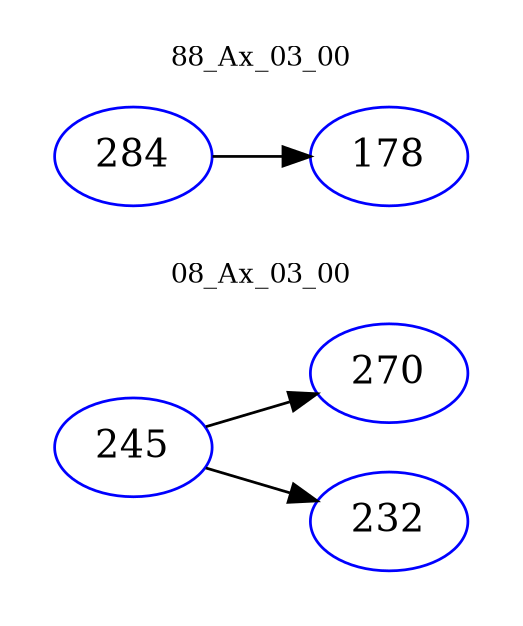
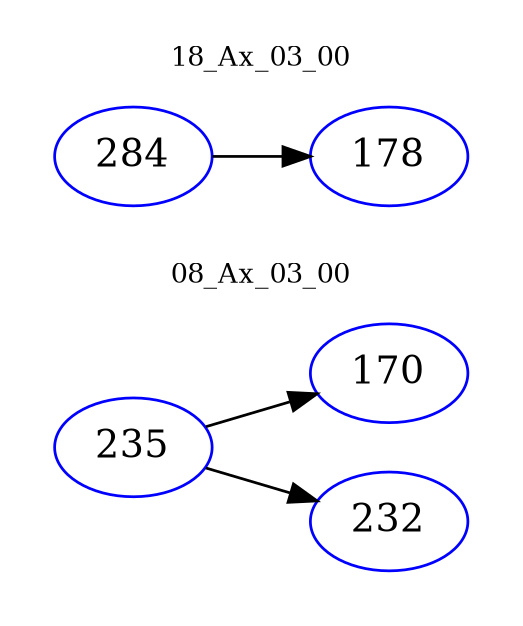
cluster "88_Ax_03_00": label "88_Ax_03_00" -> "18_Ax_03_00"
node "270": label "270" -> "170"
node "245": label "245" -> "235"
